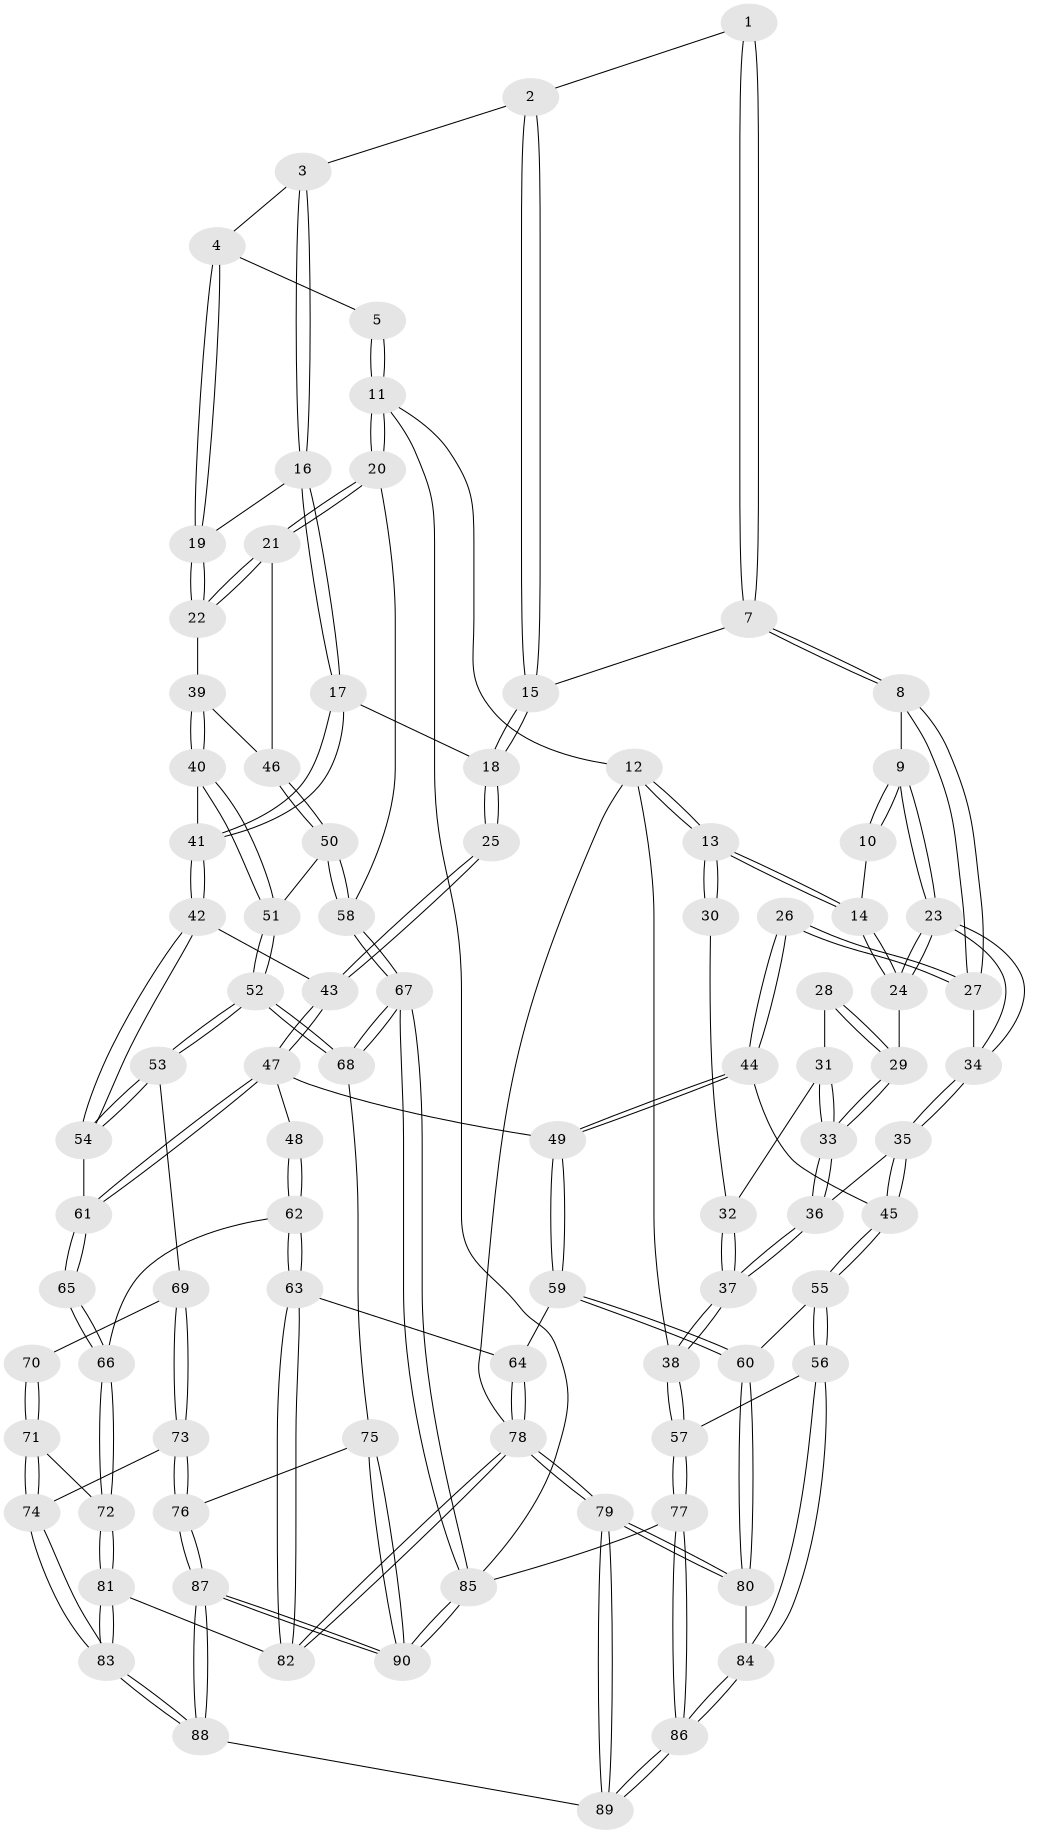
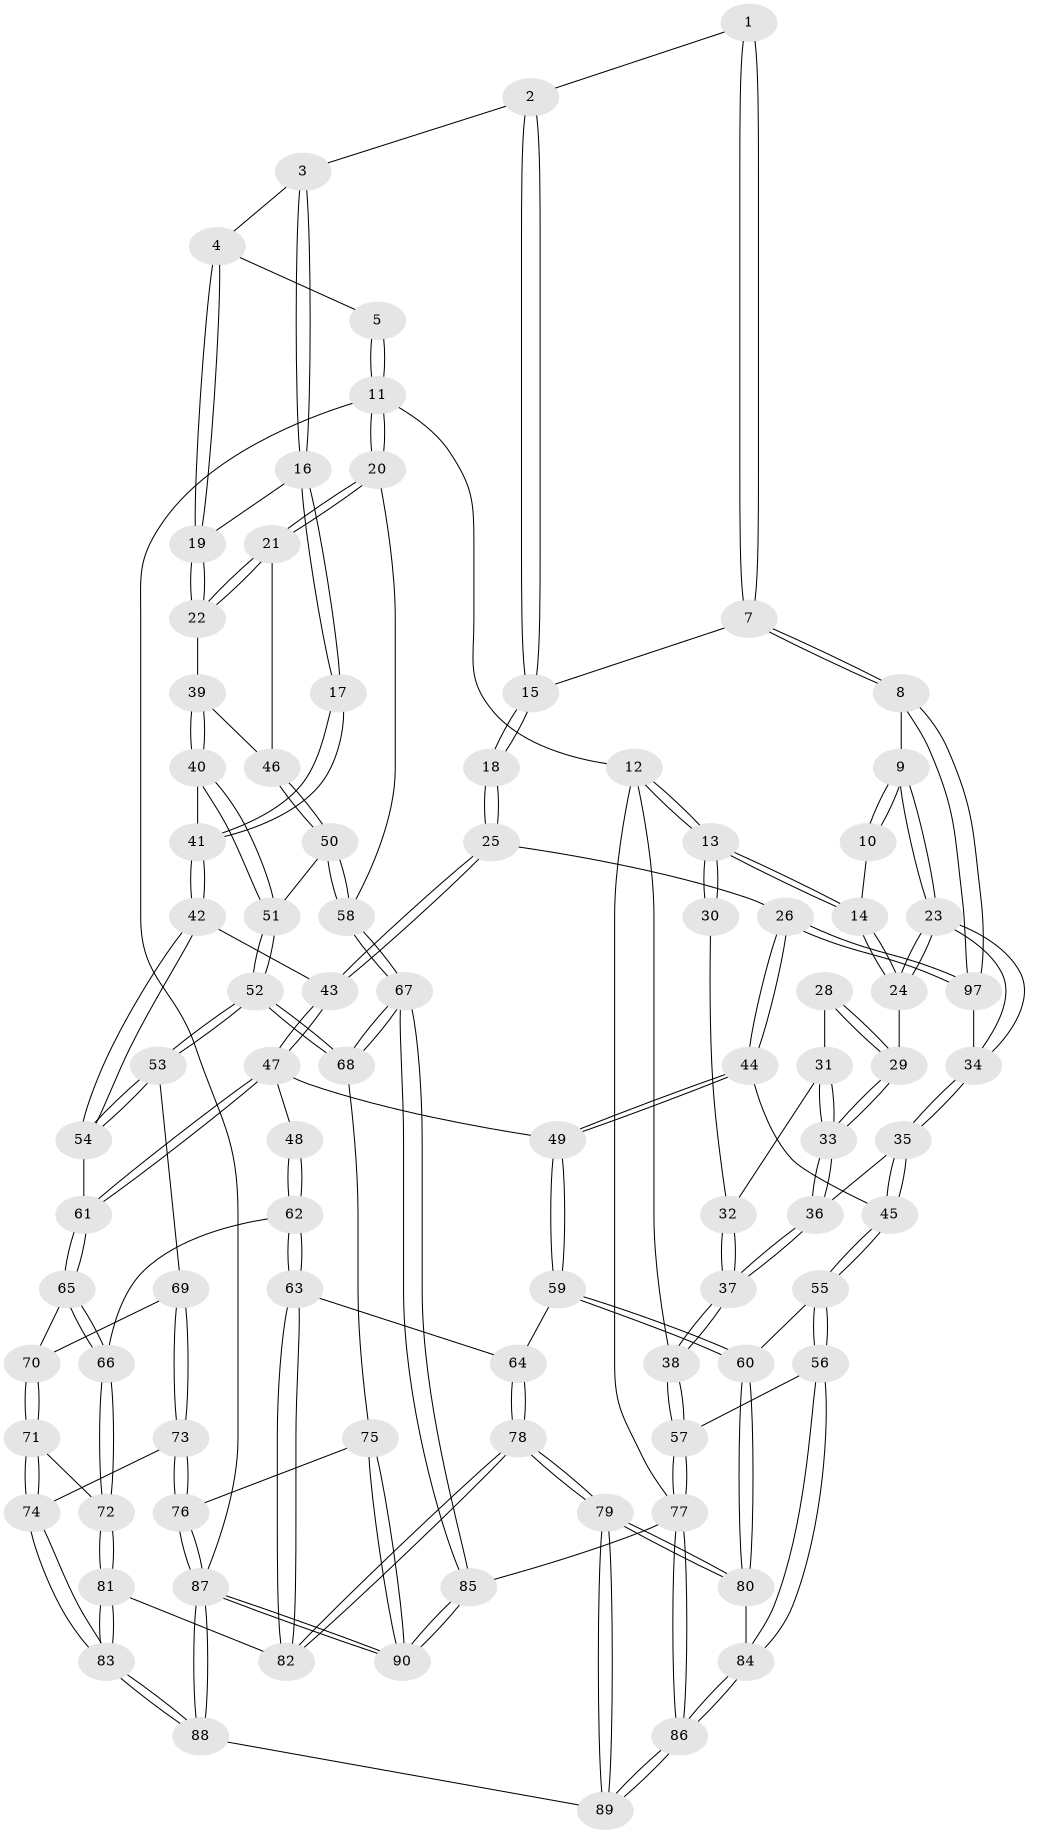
edge "17" -- "18": removed
edge "25" -- "26": added
node "27": label "27" -> "97"
edge "11" -- "85": now "11" -- "87"
edge "12" -- "78": now "12" -- "77"
edge "65" -- "70": added
